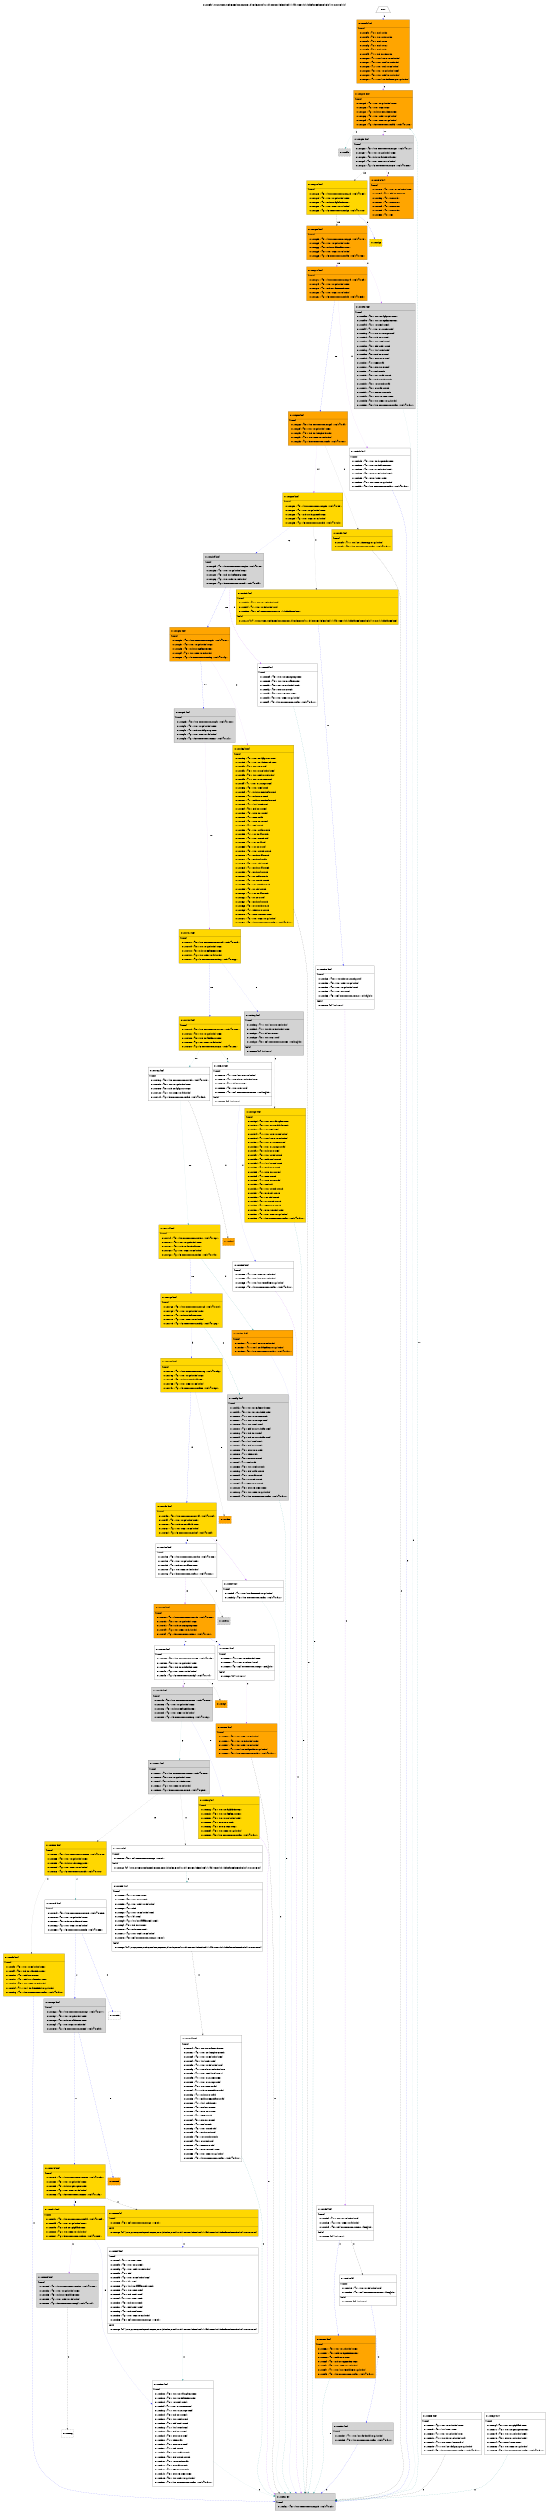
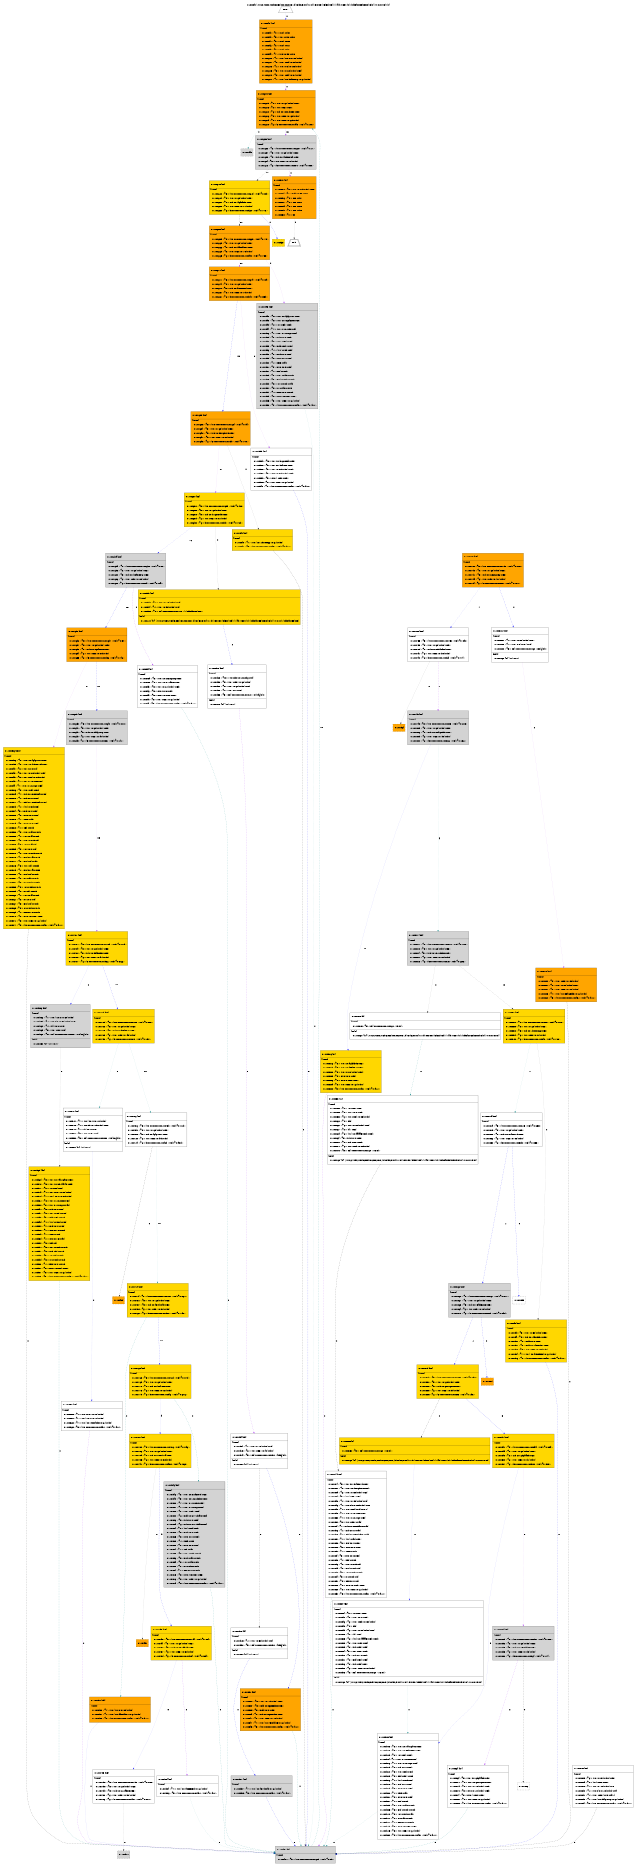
node "Exit": added
edge "0x4017b3 [25]" -> "0x4017cc [25]": removed, label "8"
edge "0x4018ad [25]" -> "0x401a6f [27]": added, label "2"
